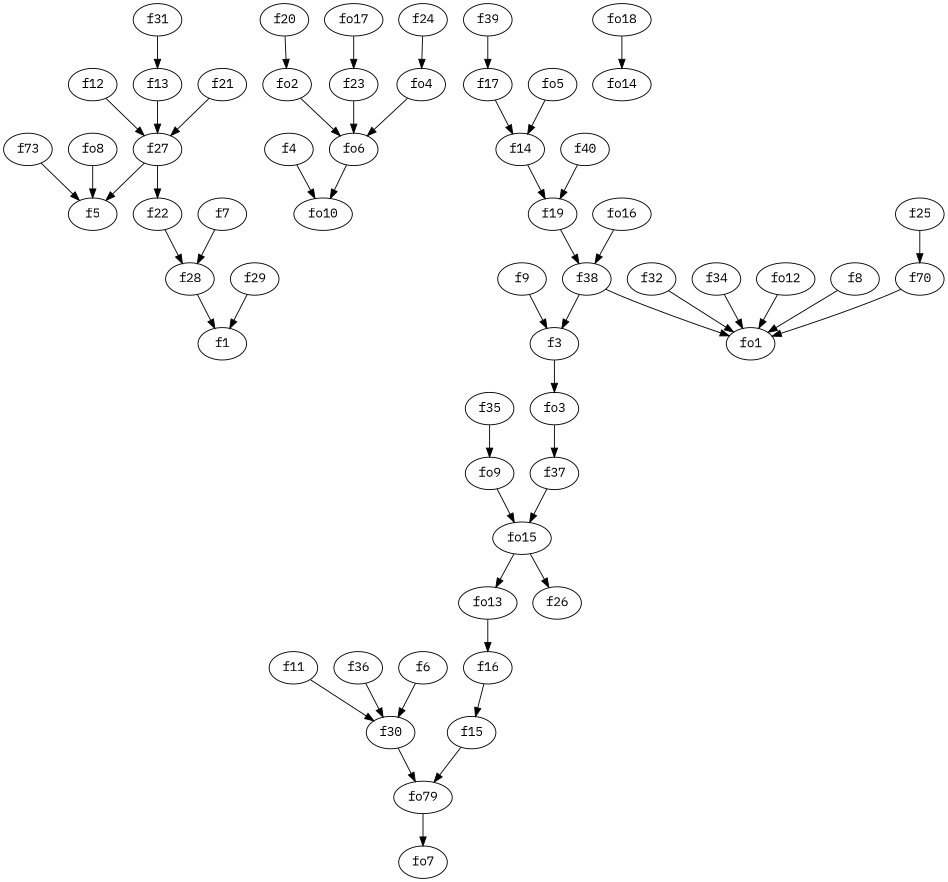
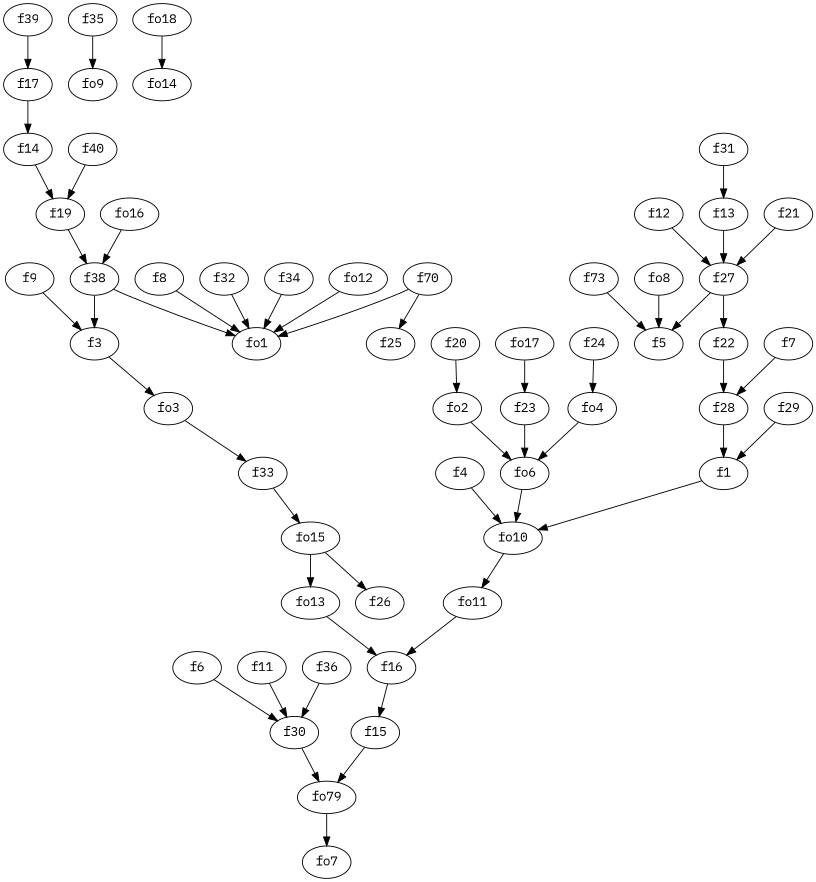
node "fo5": removed
edge "f25" -> "f70": reversed
node "f37": label "f37" -> "f33"
edge "fo9" -> "fo15": removed
edge "f1" -> "fo10": added
node "fo11": added
